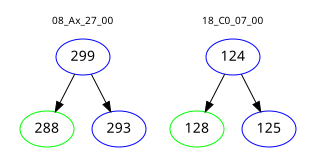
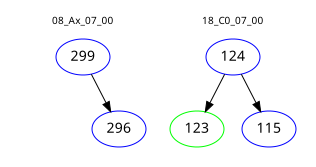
cluster "08_Ax_27_00": label "08_Ax_27_00" -> "08_Ax_07_00"
node "288": removed
node "293": label "293" -> "296"
node "128": label "128" -> "123"
node "125": label "125" -> "115"
